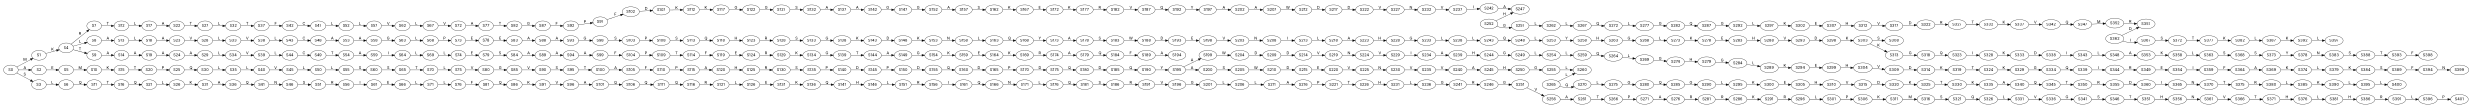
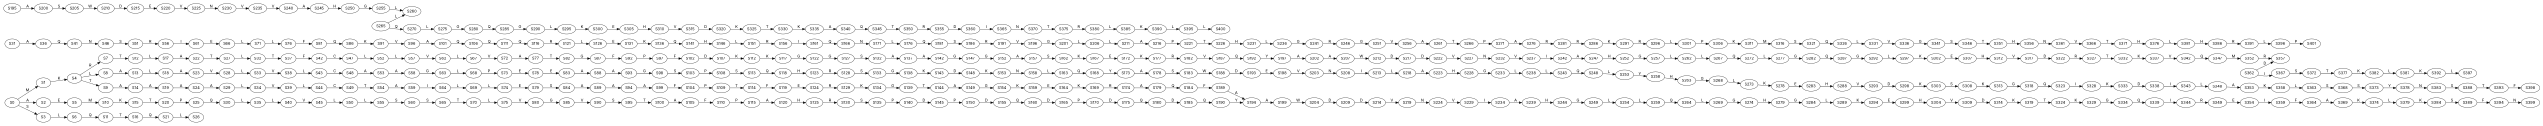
edge "S252" -> "S247": reversed
edge "S303" -> "S313": now "S308" -> "S313"
edge "S195" -> "S199": now "S194" -> "S199"
edge "S190" -> "S195": now "S190" -> "S194"
edge "S26" -> "S31": removed, label "K"
